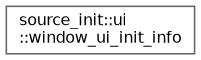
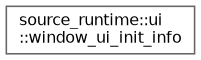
node "source_init::ui ::window_ui_init_info": label "source_init::ui ::window_ui_init_info" -> "source_runtime::ui ::window_ui_init_info"
